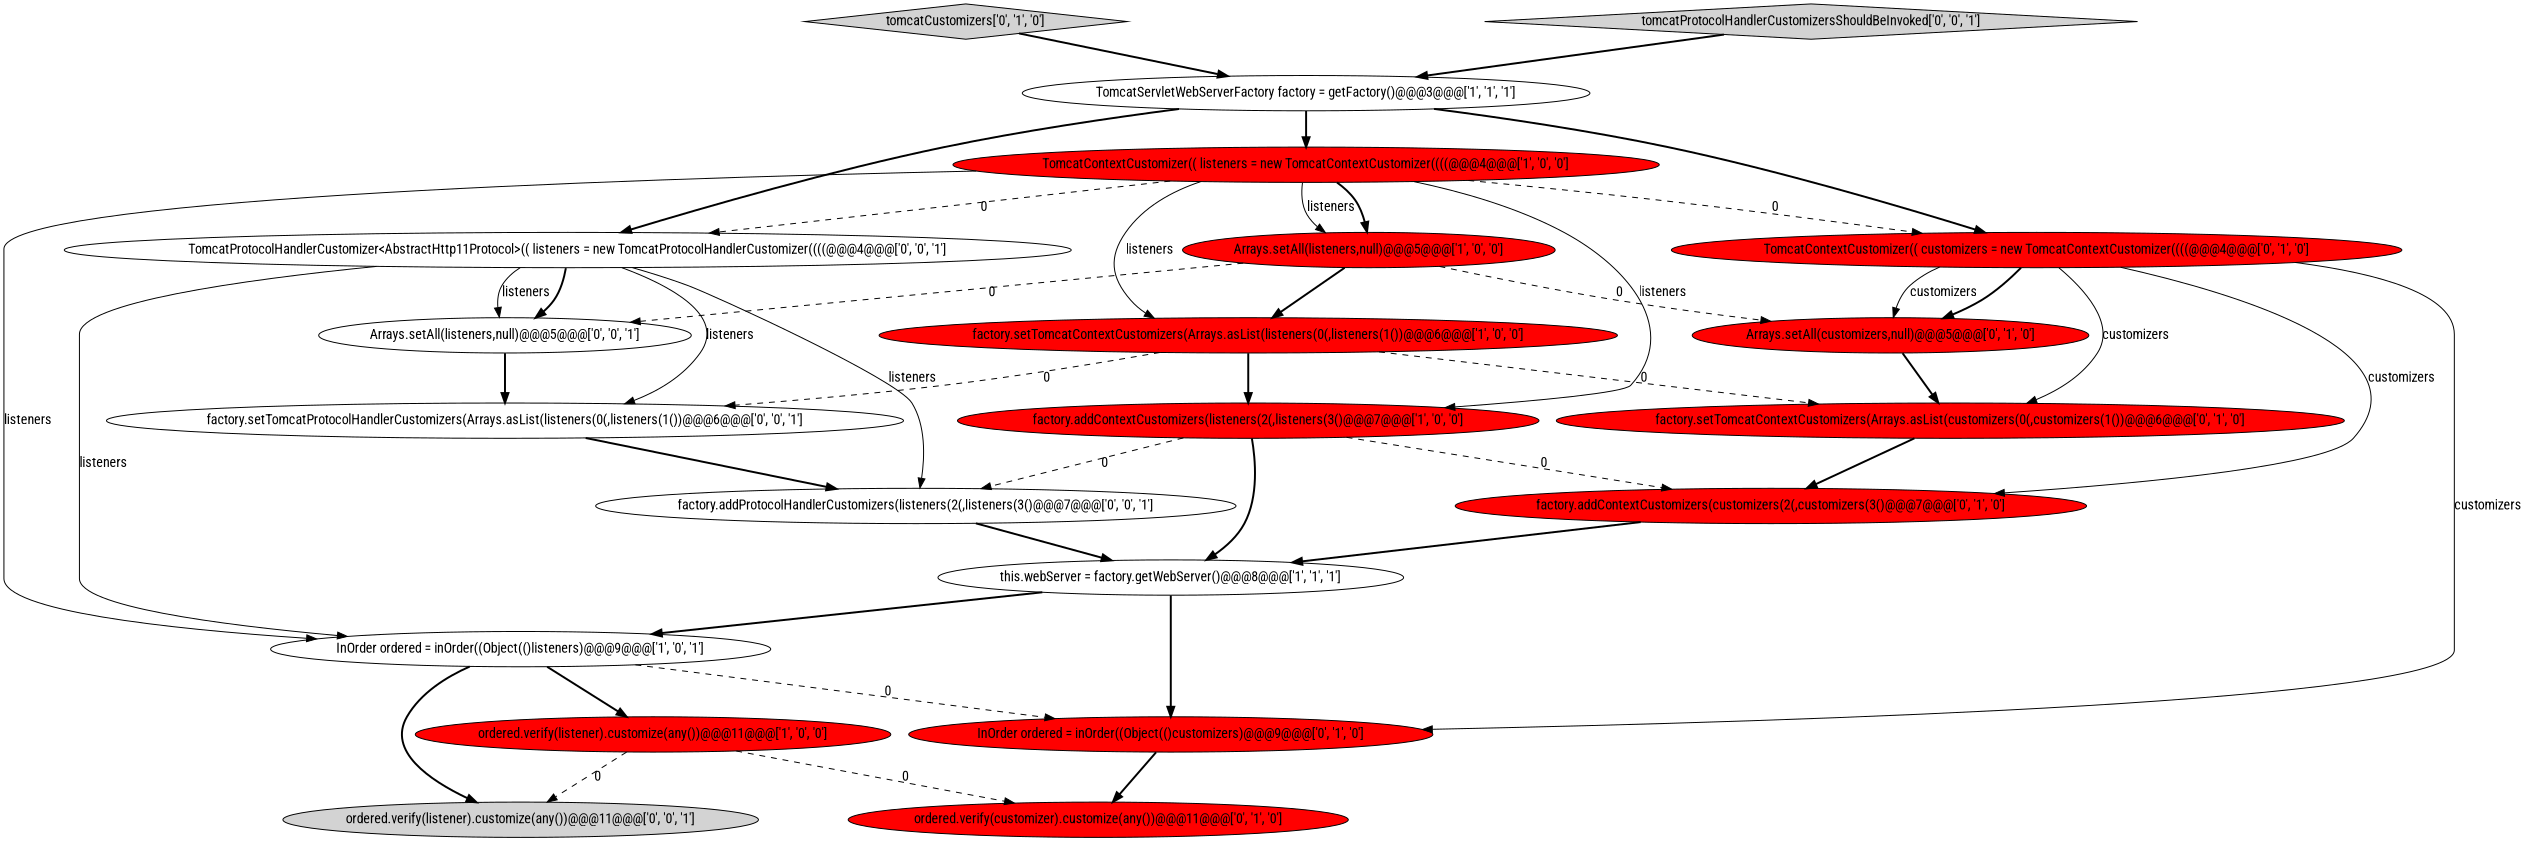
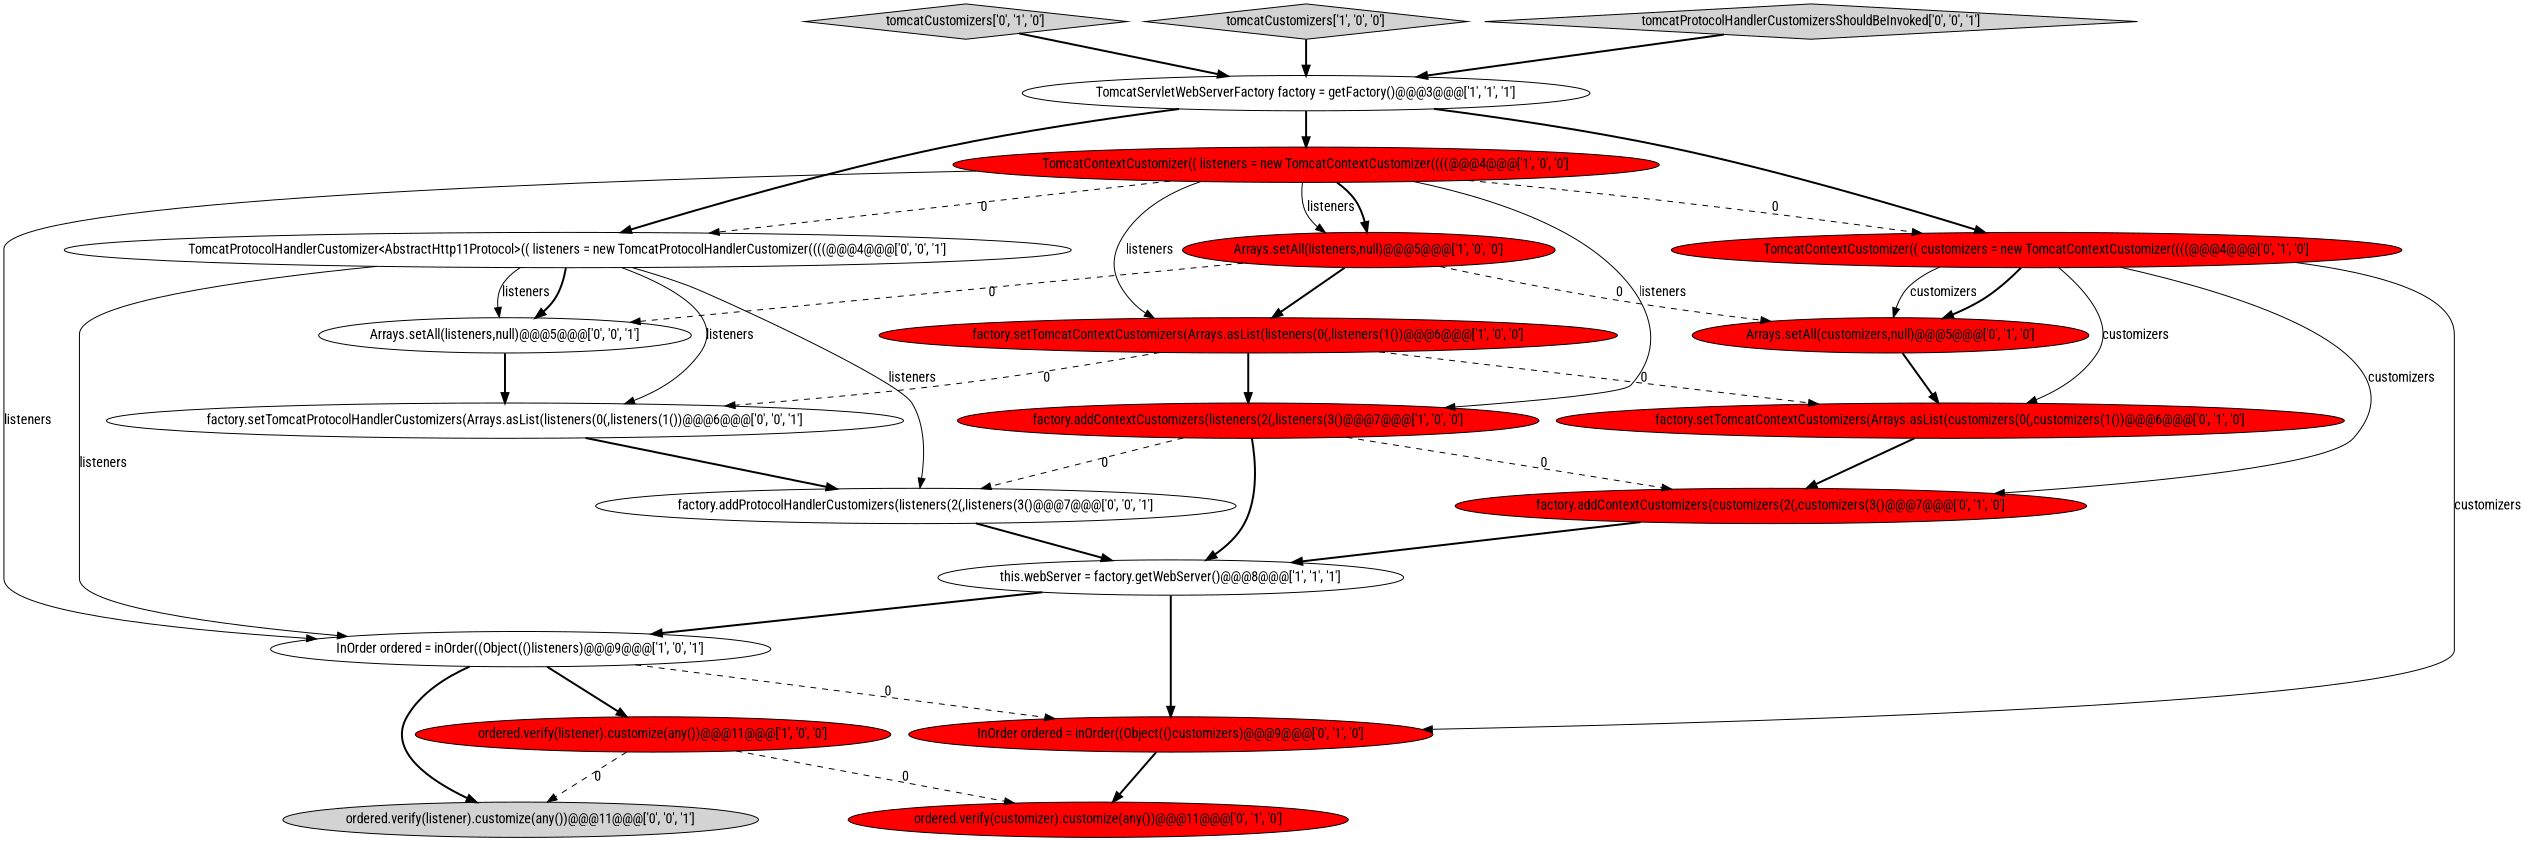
node "tomcatCustomizers['1', '0', '0']": added
